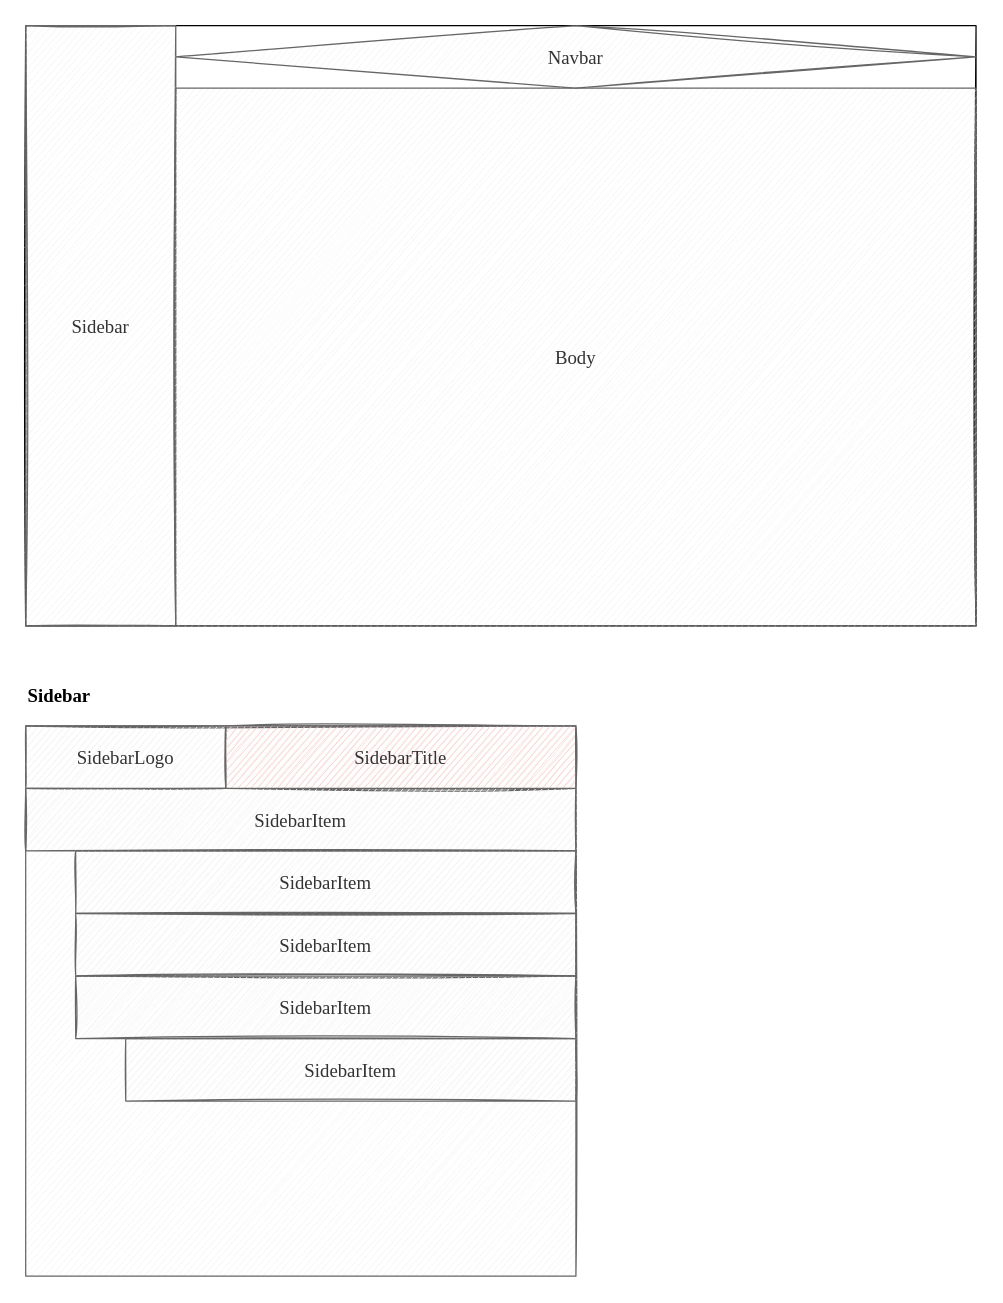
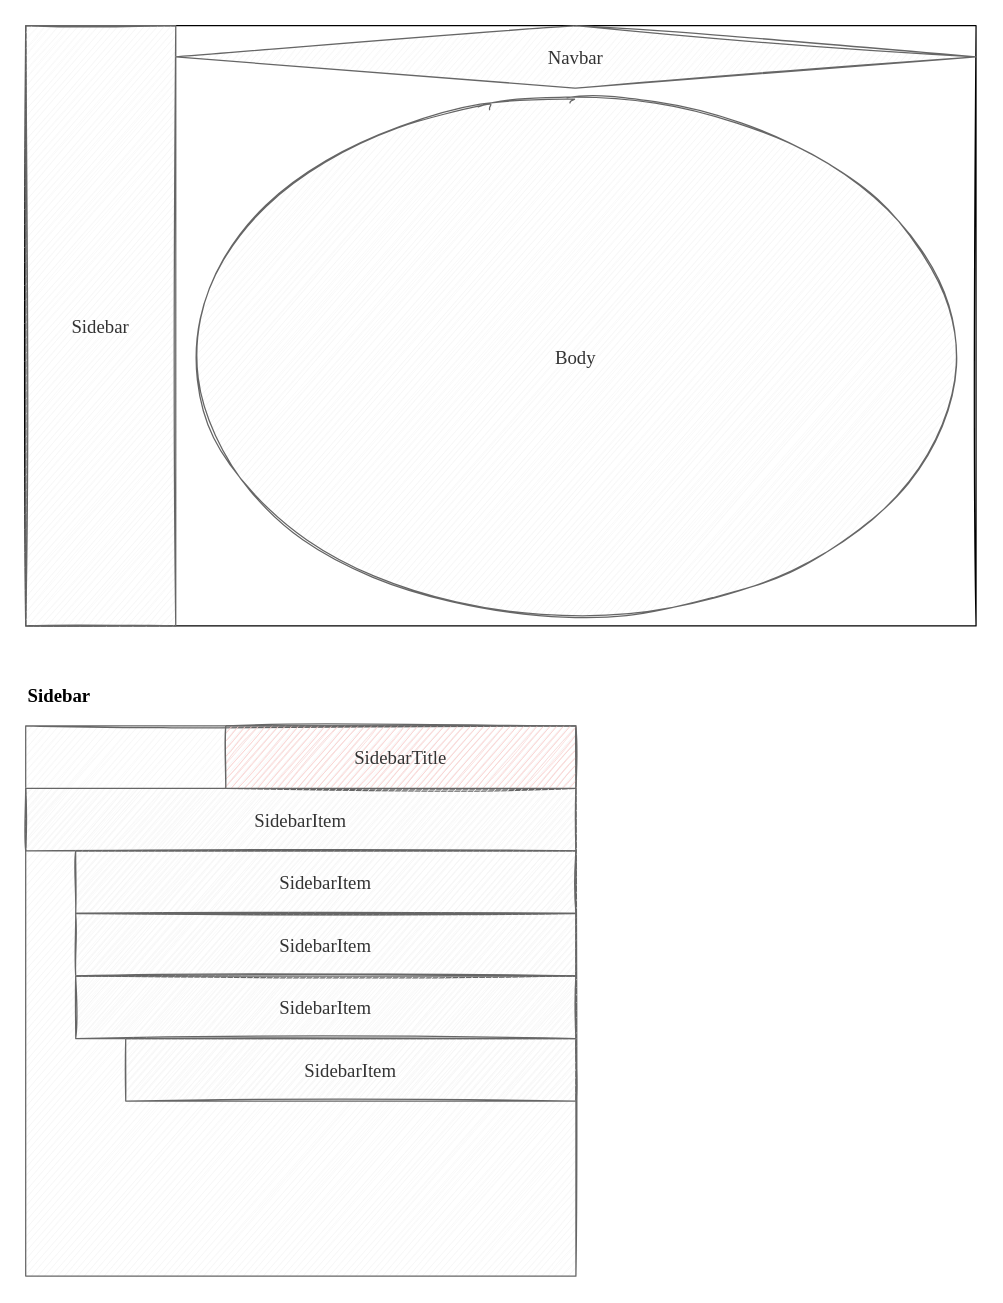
node "Body": shape rectangle -> ellipse
node "SidebarLogo": removed
